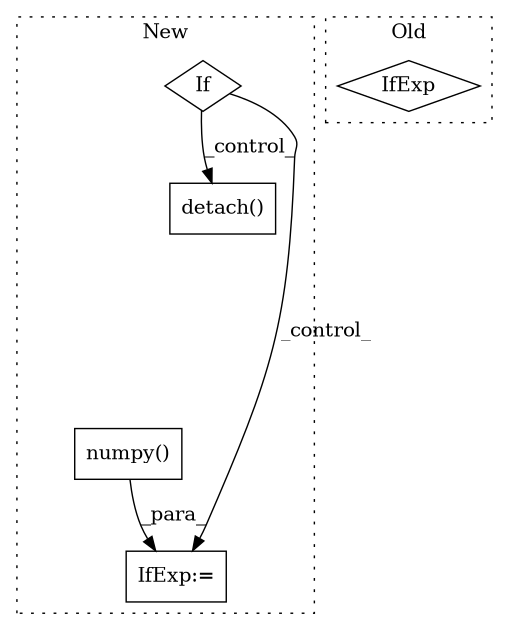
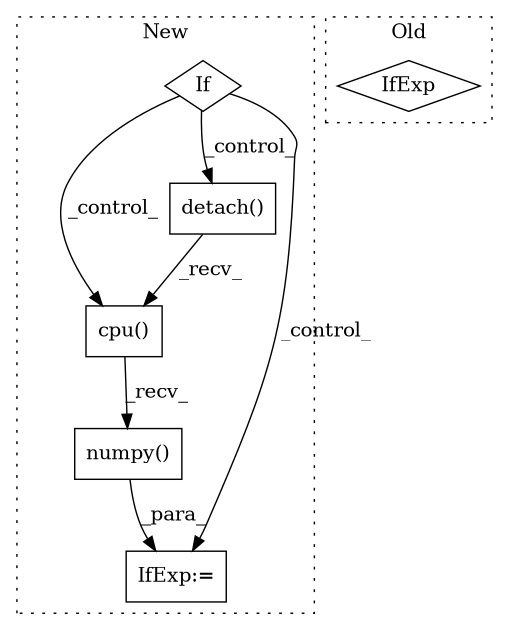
node "cpu()": added
